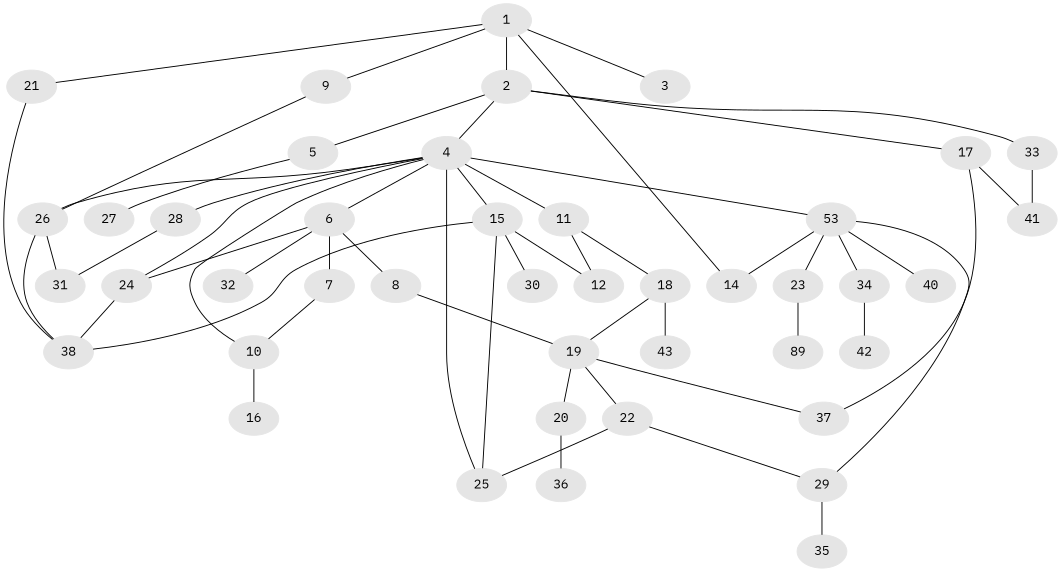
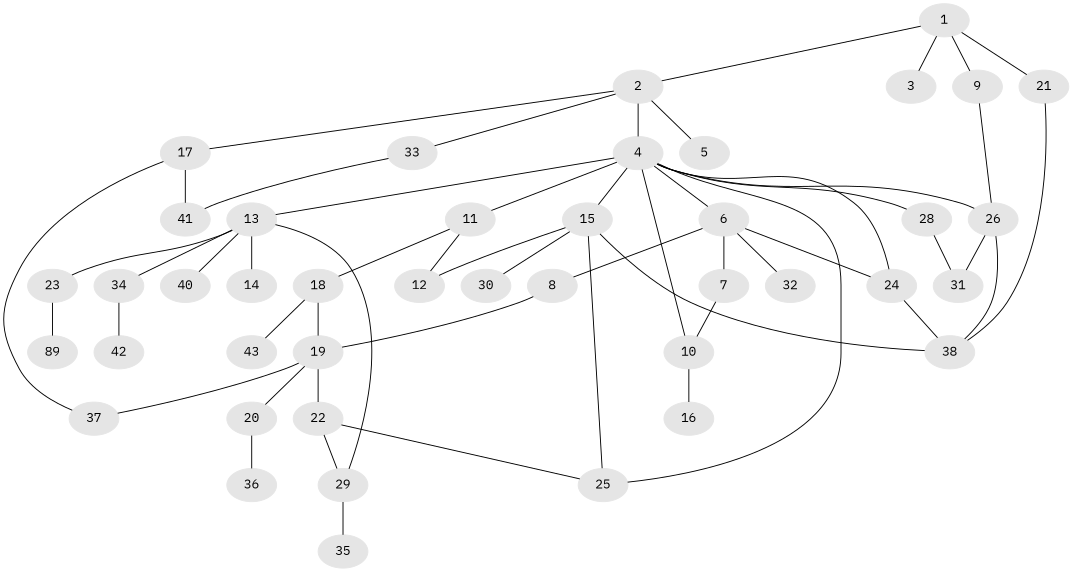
edge "1" -- "14": removed
node "27": removed
node "53": label "53" -> "13"
